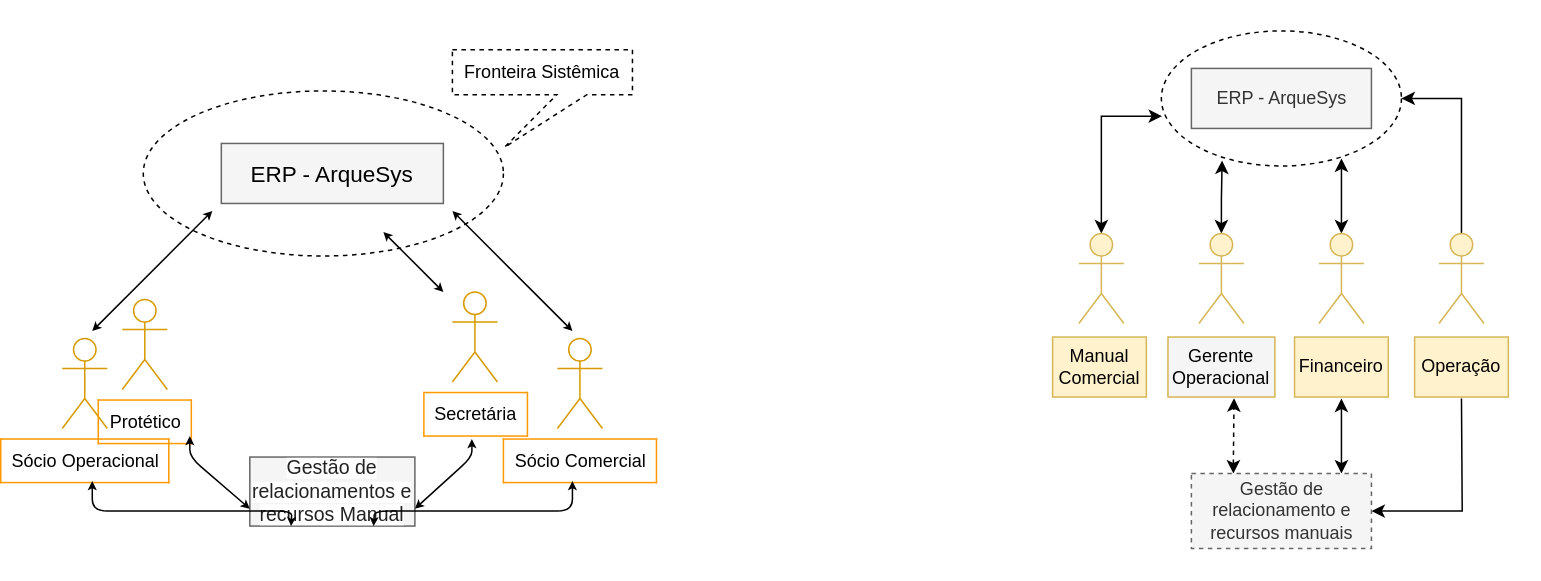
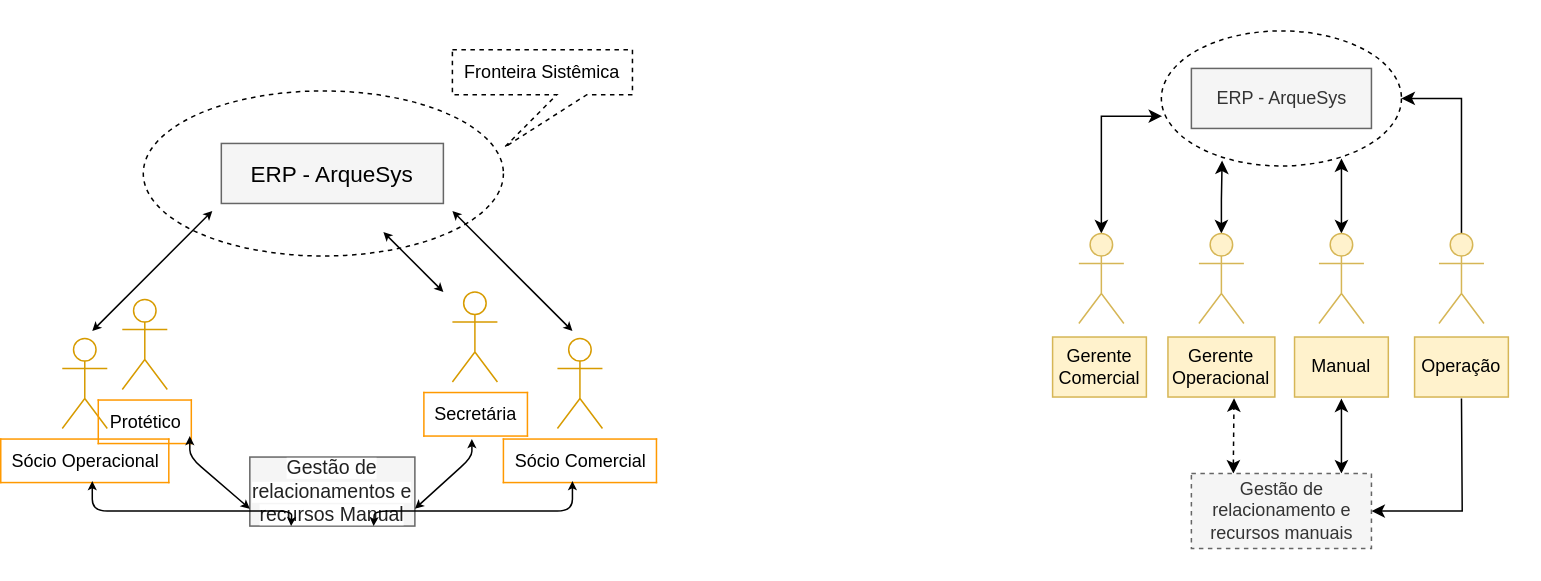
node "Manual Comercial": label "Manual Comercial" -> "Gerente Comercial"
node "Gerente Operacional": fillcolor #f5f5f5 -> #fff2cc
node "Financeiro": label "Financeiro" -> "Manual"
